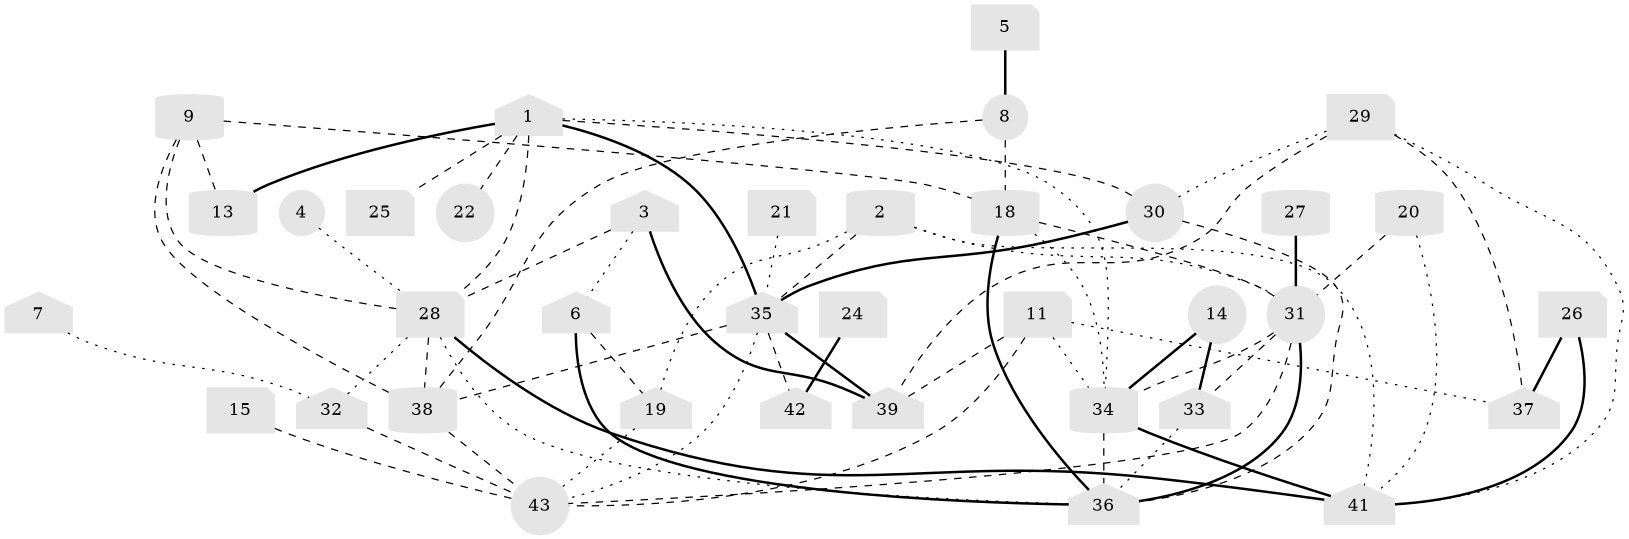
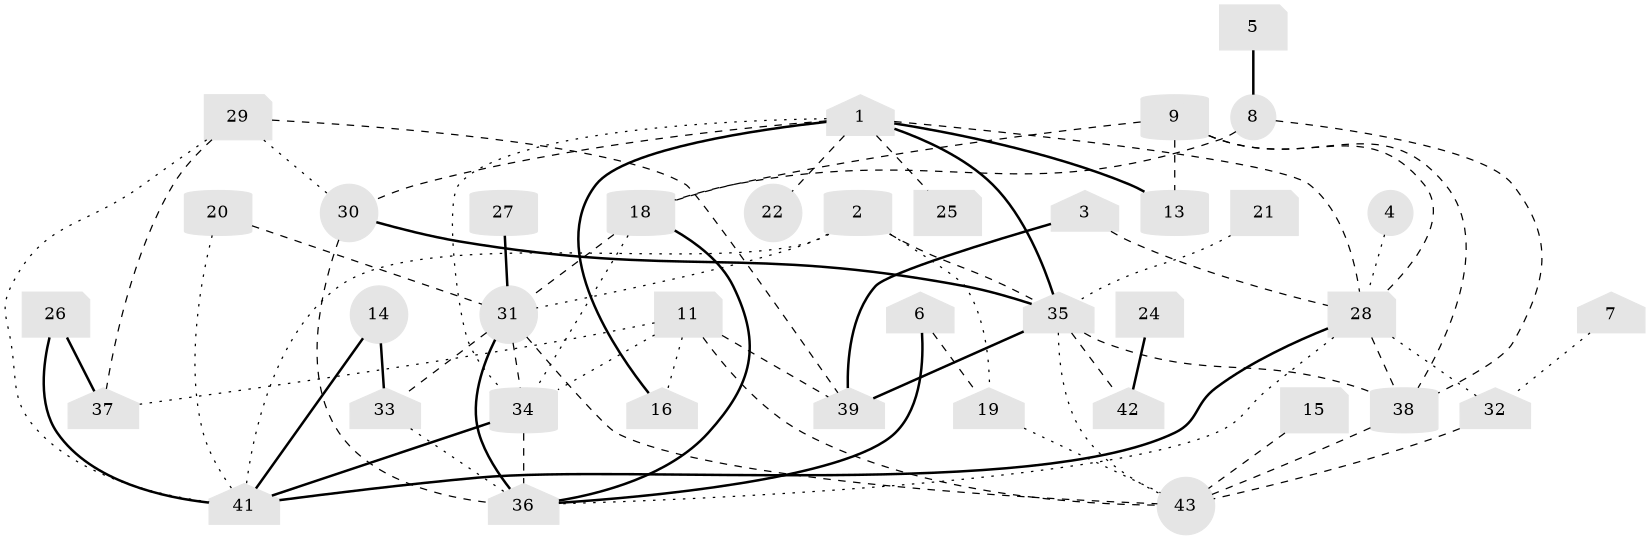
edge "3" -- "6": removed
edge "14" -- "34": now "14" -- "41"
node "16": added
